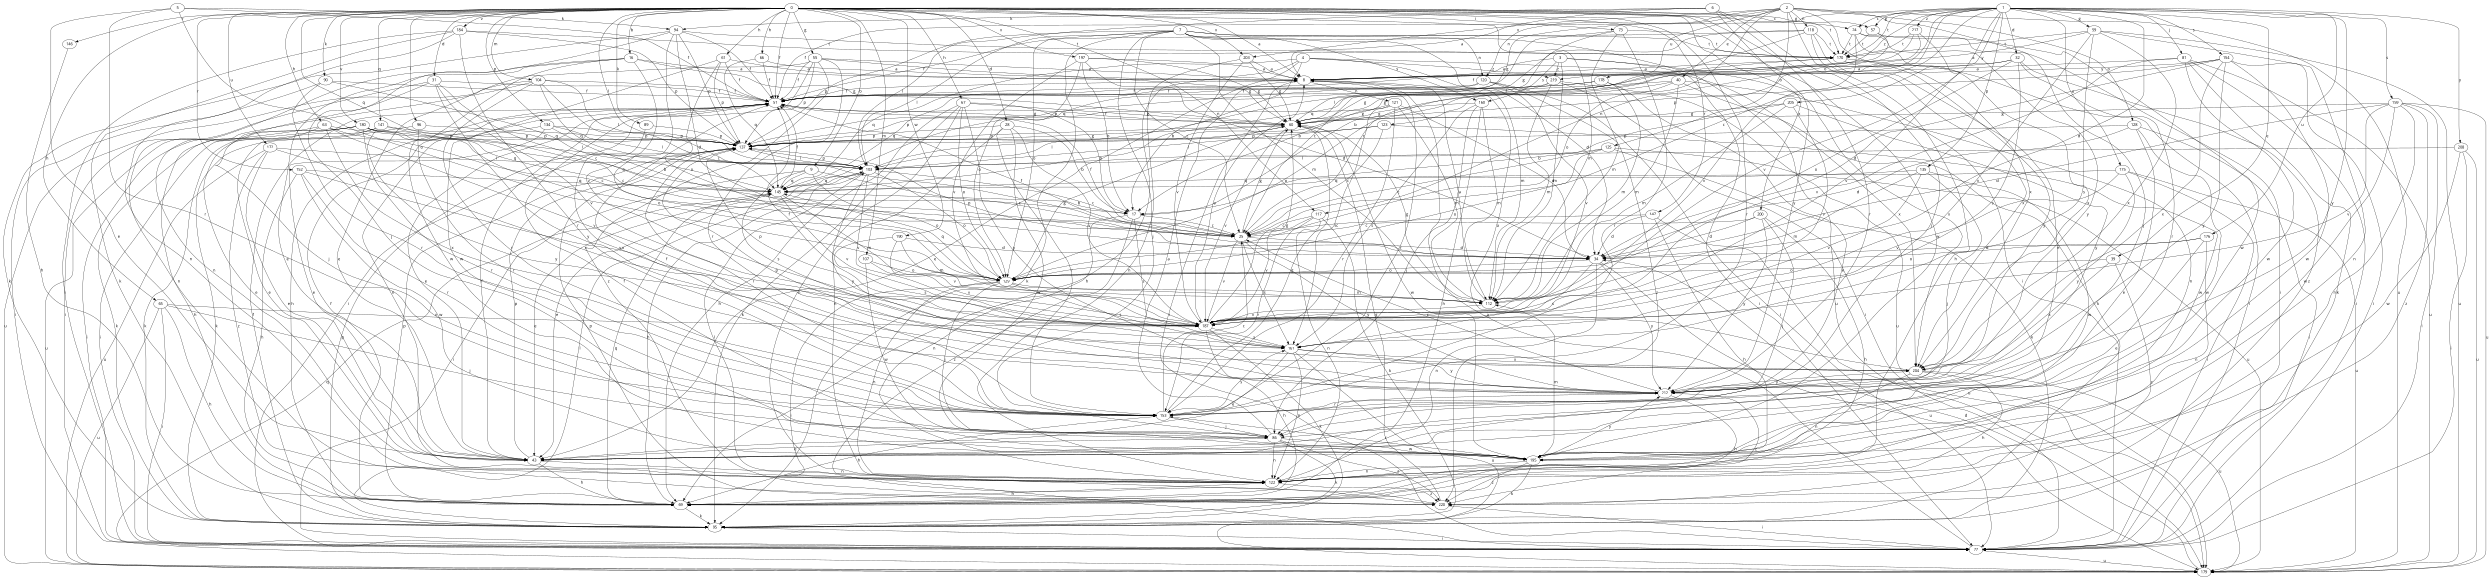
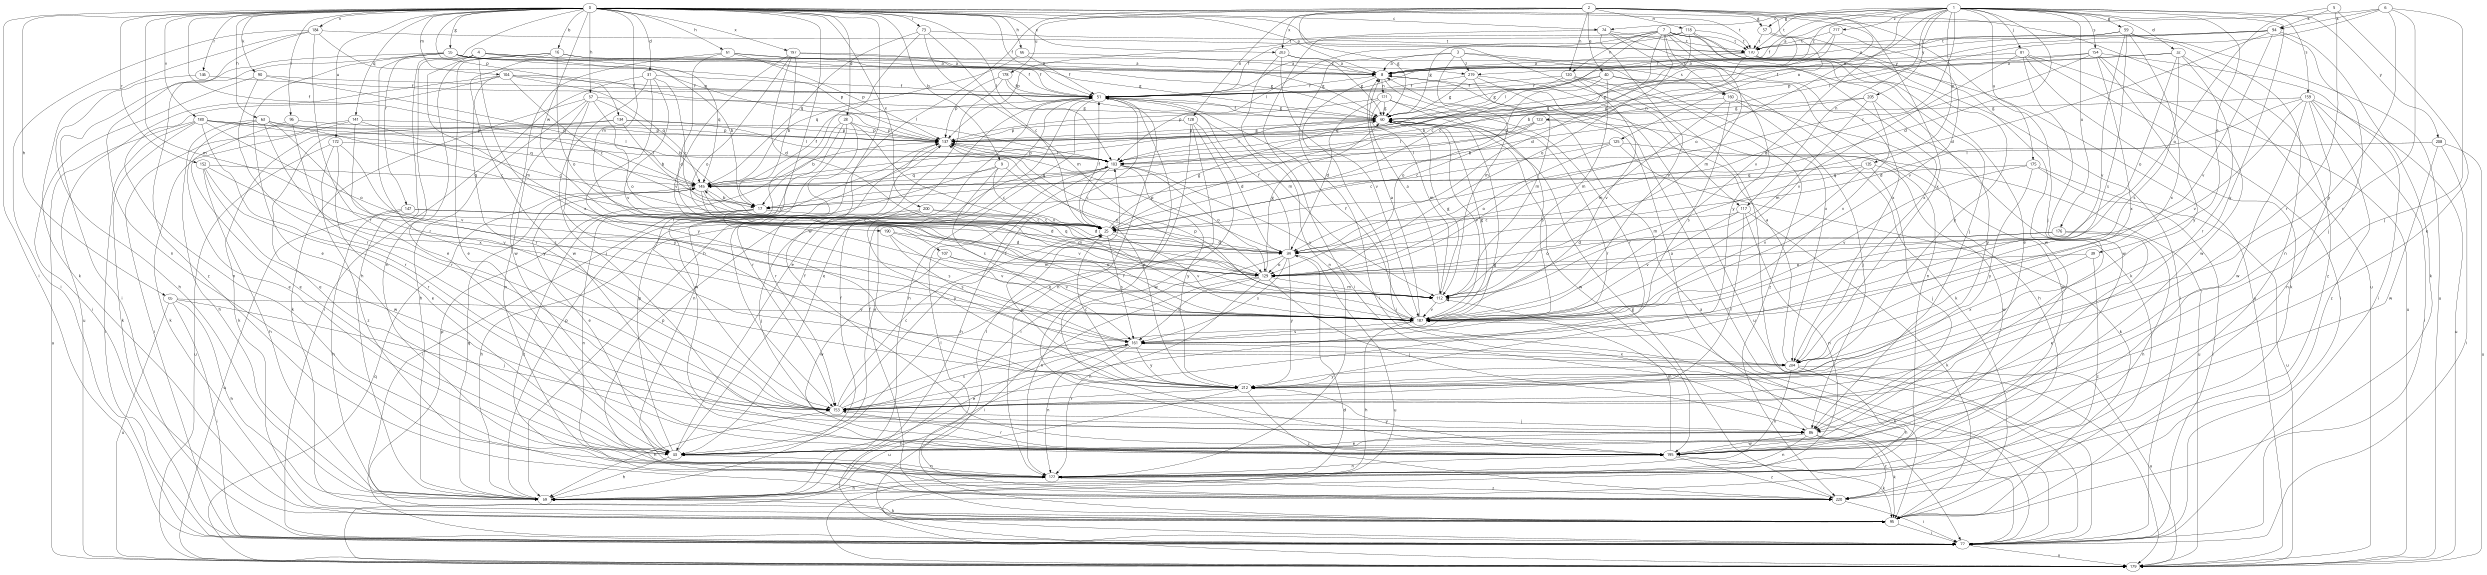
edge "5" -> "51": now "146" -> "51"
edge "0" -> "145": label "q" -> "f"
node "89": removed
